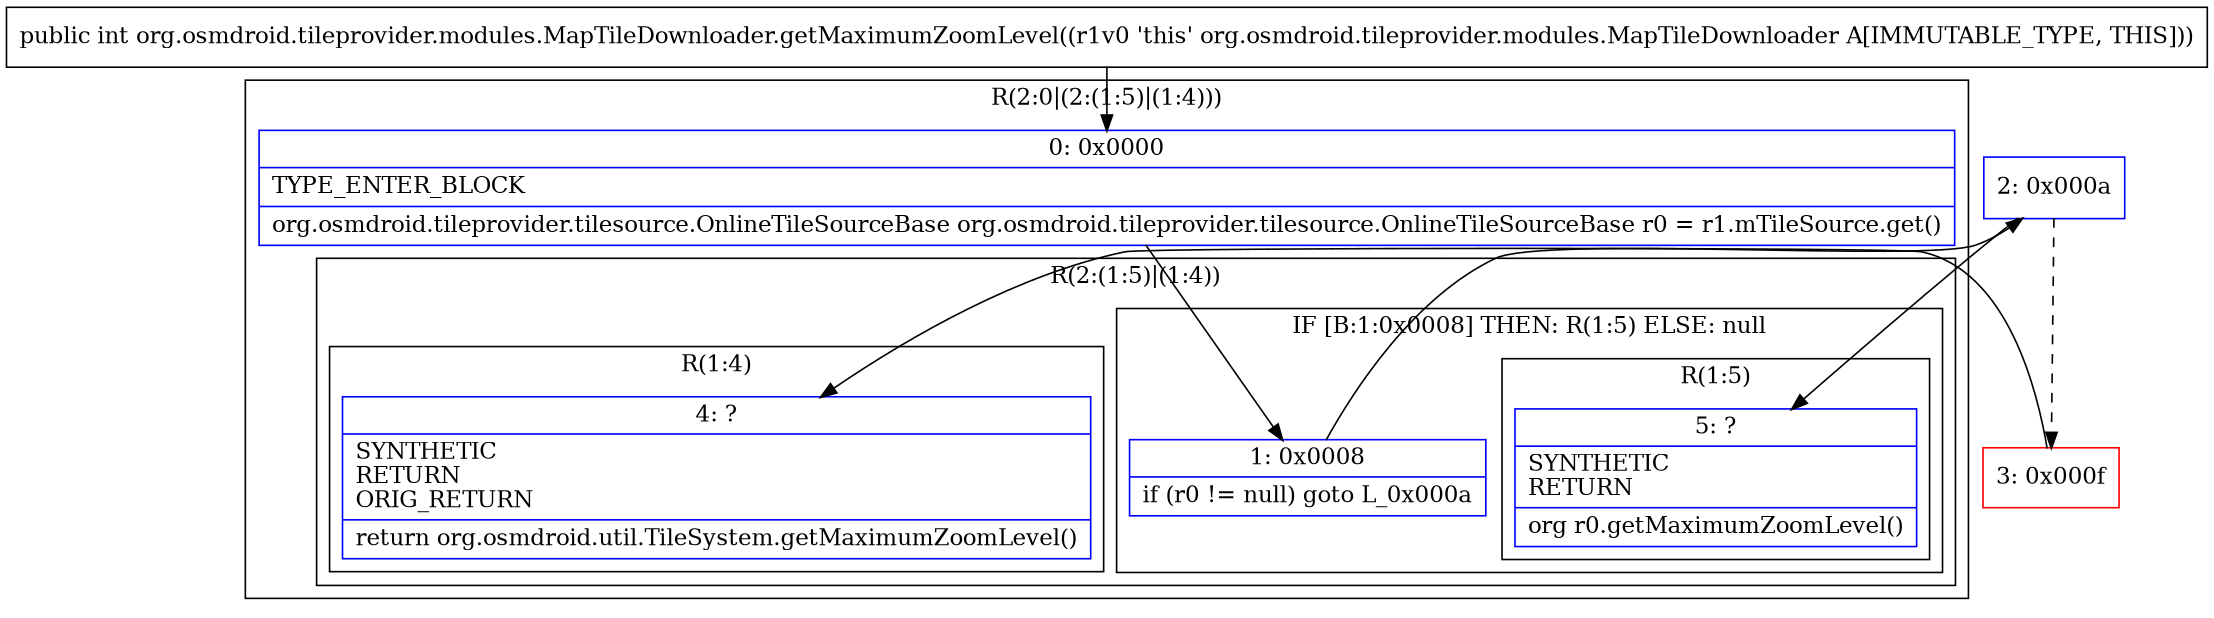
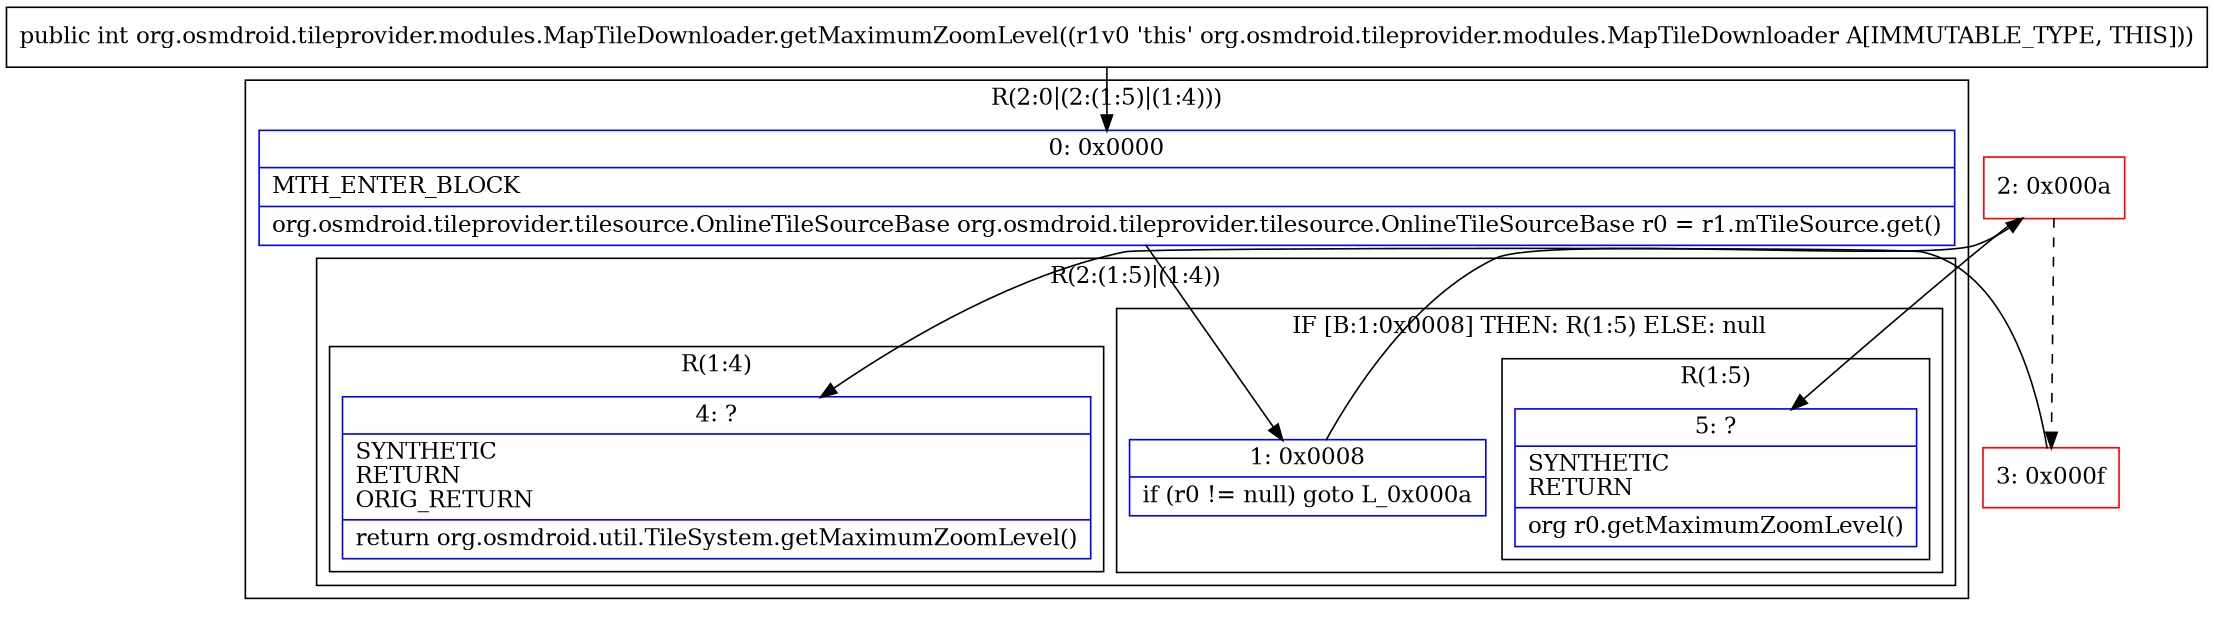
node "0: 0x0000": text "TYPE_ENTER_BLOCK" -> "MTH_ENTER_BLOCK"
node "2: 0x000a": color blue -> red
